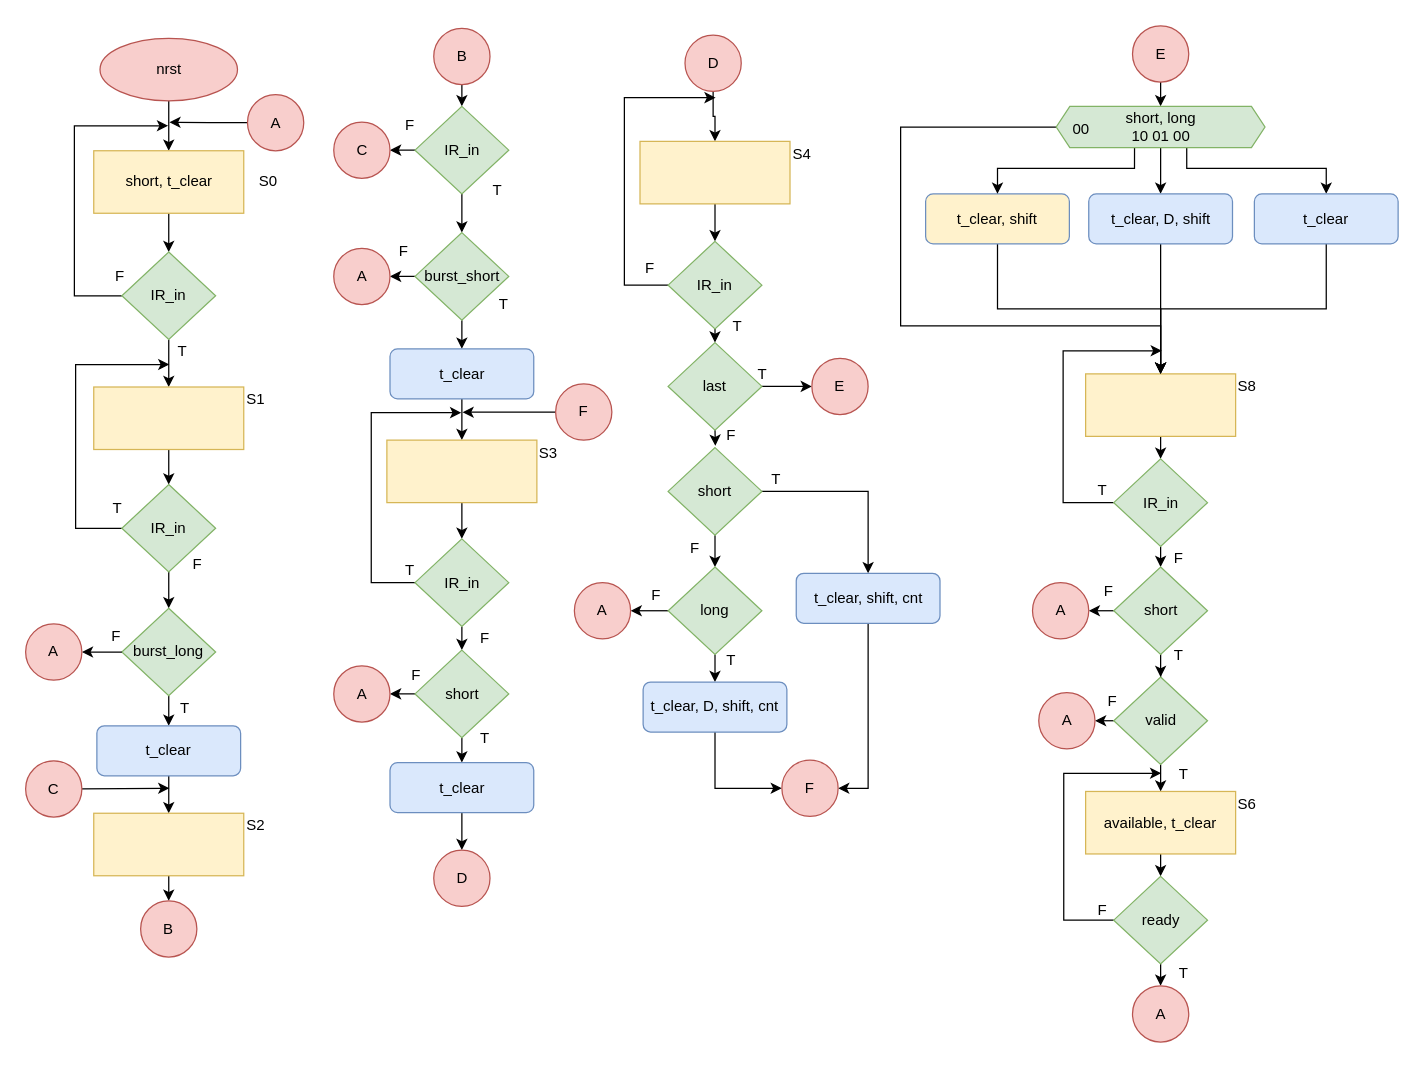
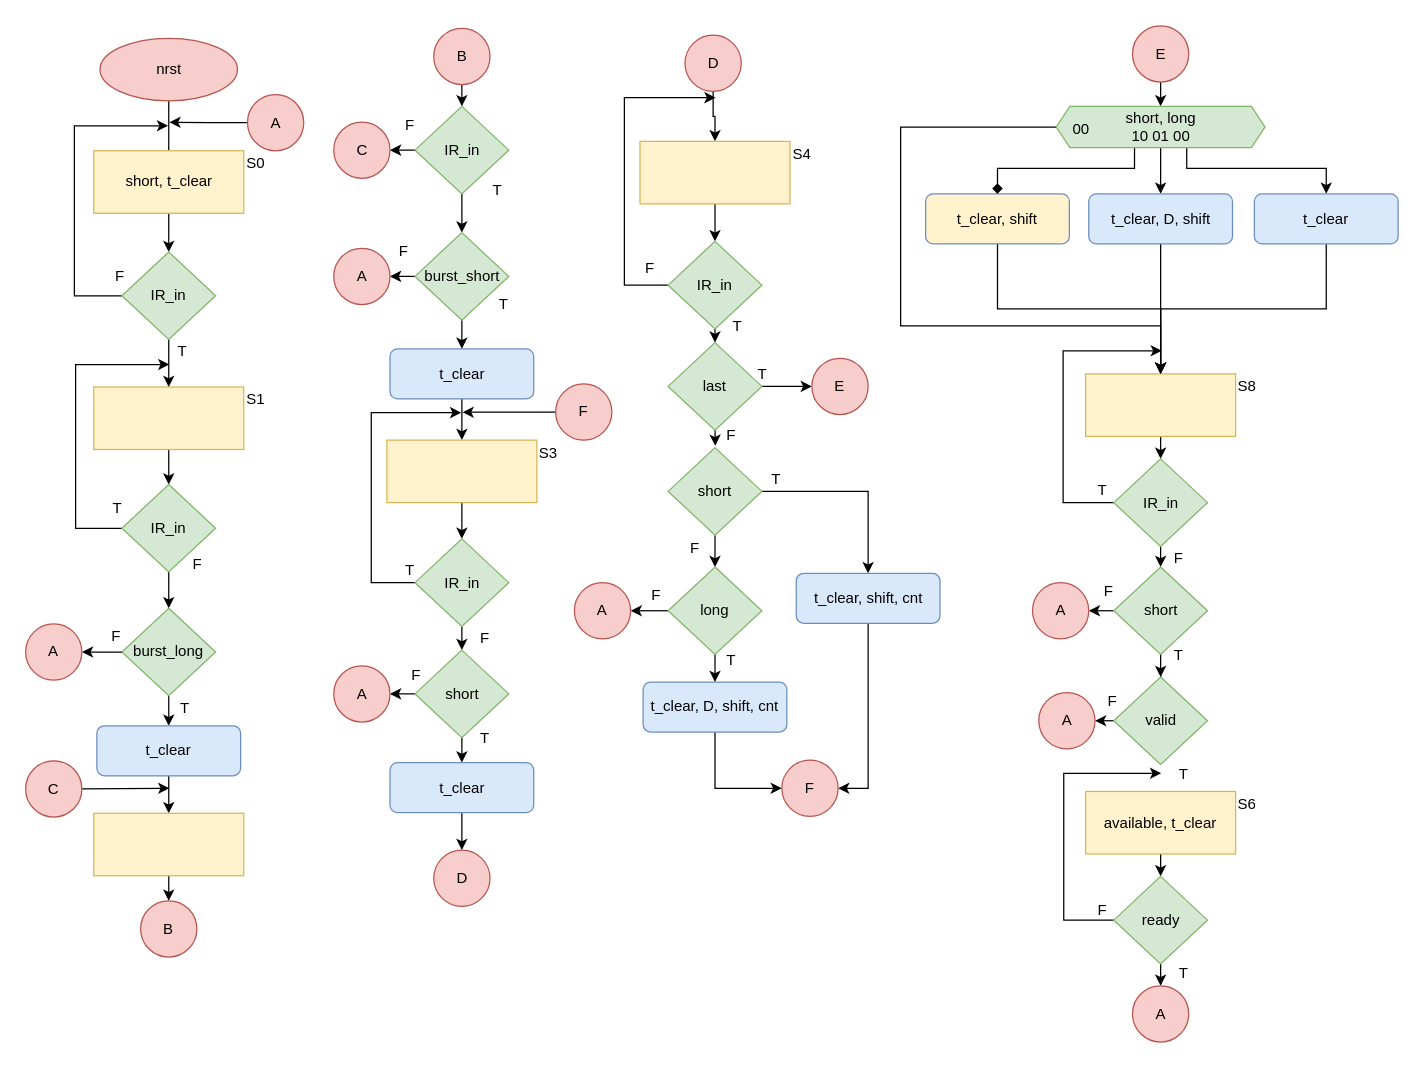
edge "nrst" -> "short, t_clear": arrowhead classic -> none
node "S0": moved (275, 182) -> (263, 163)
edge "short, long 10 01 00" -> "t_clear, shift": arrowhead classic -> diamond
edge "valid" -> "available, t_clear": removed
node "S2": removed
